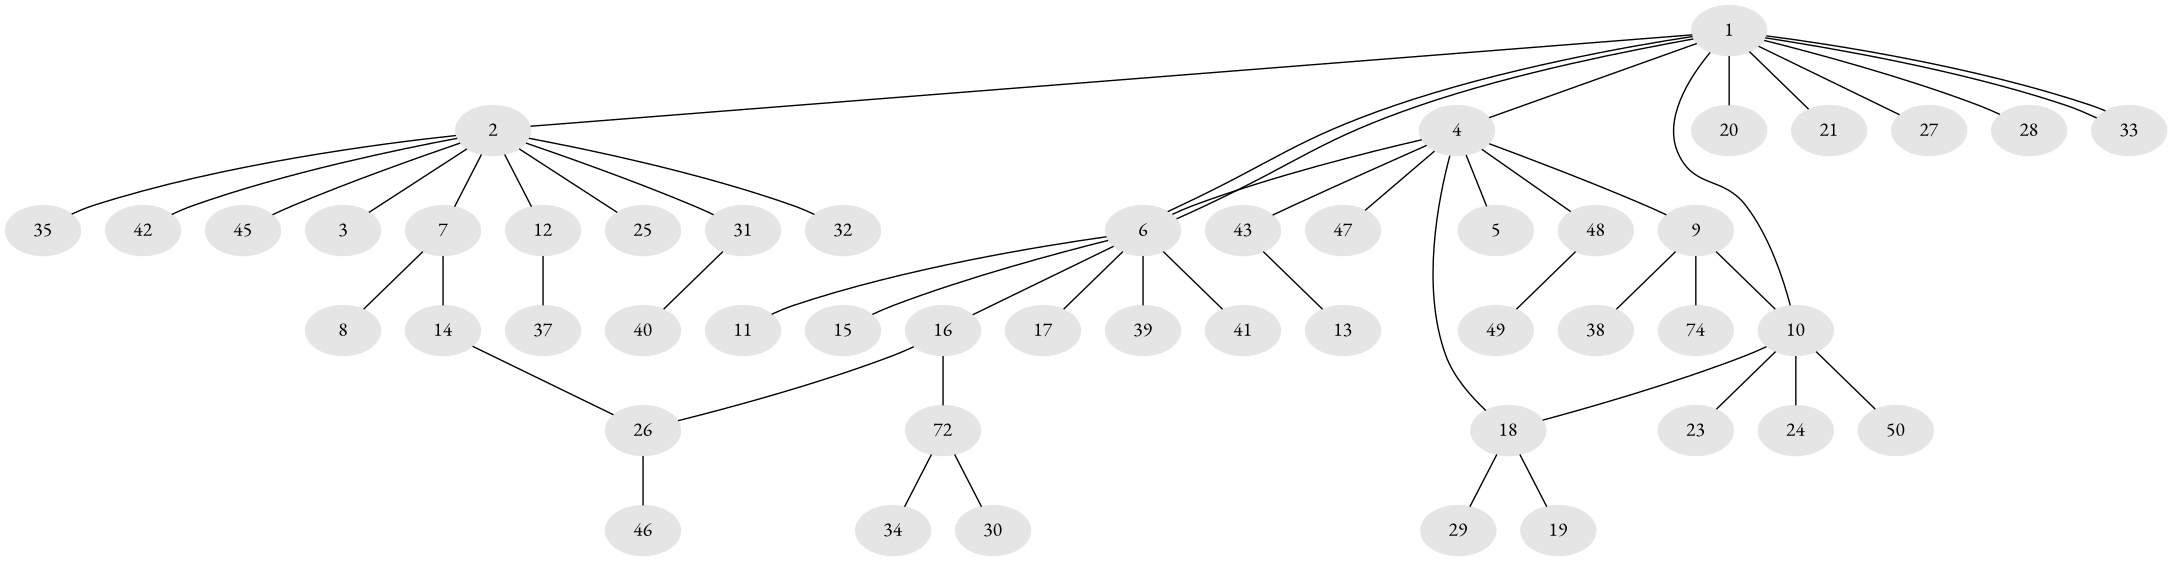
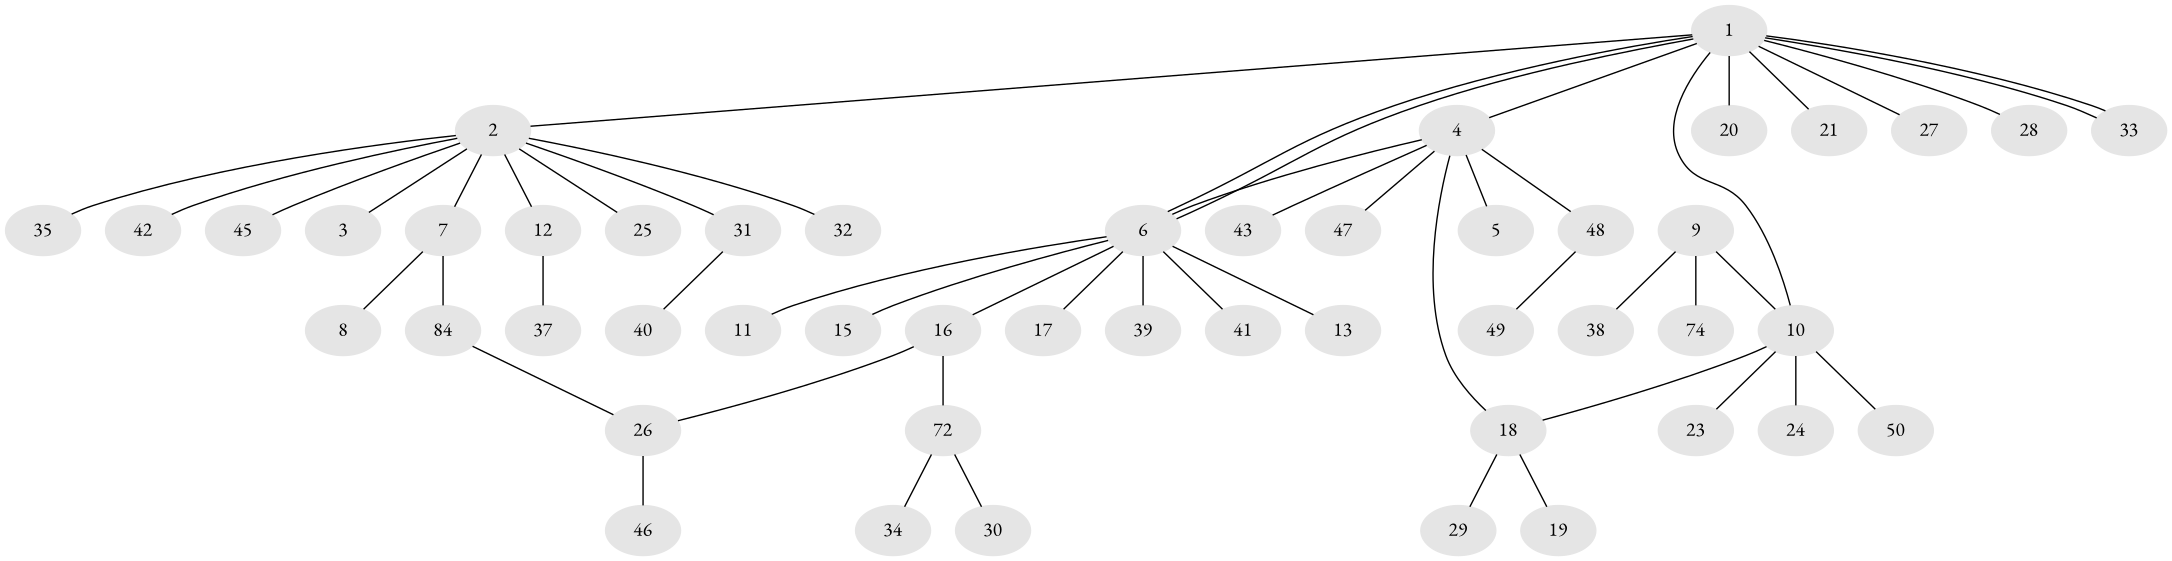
edge "4" -- "9": removed
edge "43" -- "13": now "6" -- "13"
node "14": label "14" -> "84"
